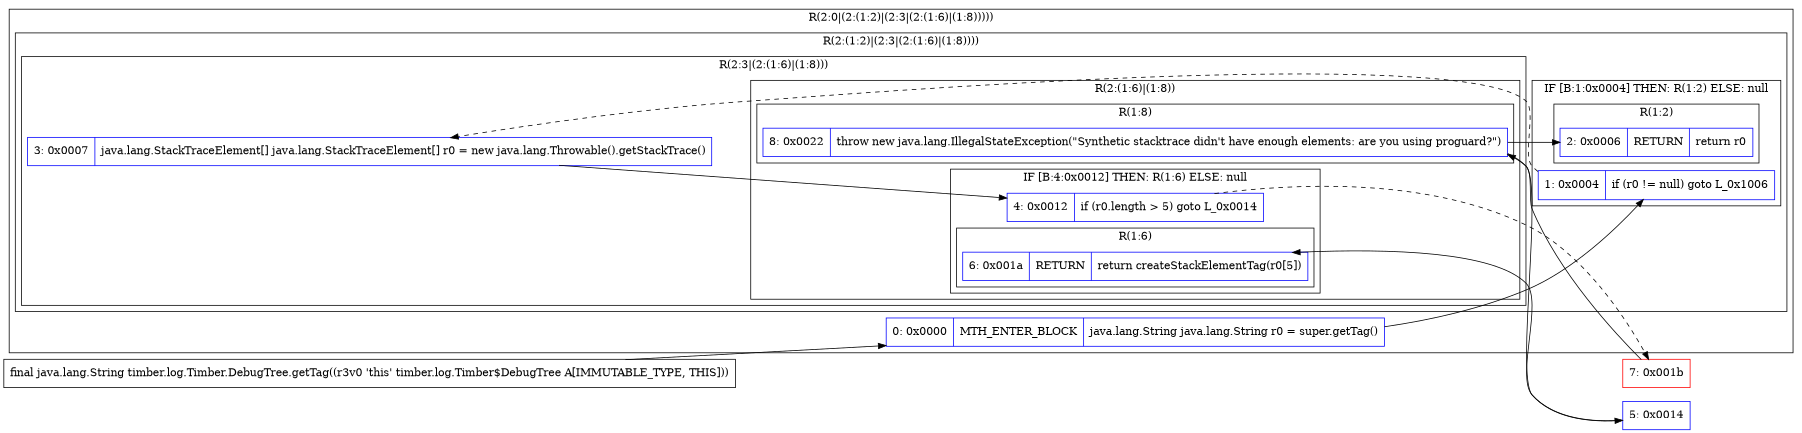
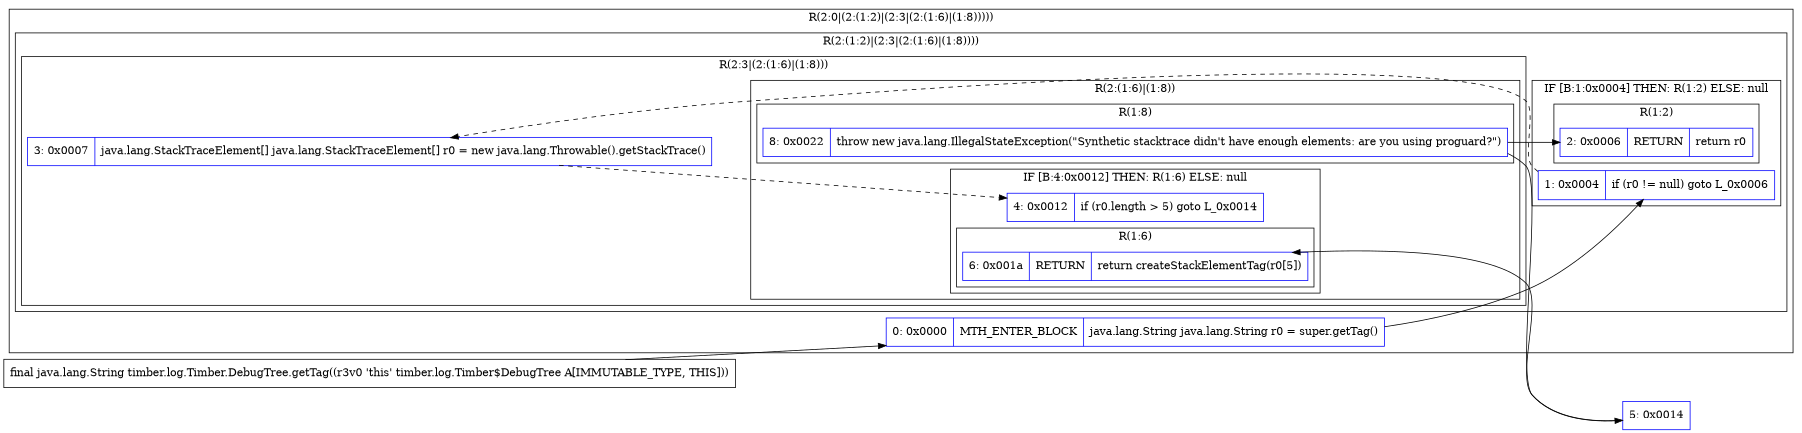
edge "3: 0x0007" -> "4: 0x0012": style solid -> dashed
node "1: 0x0004": text "if (r0 != null) goto L_0x1006" -> "if (r0 != null) goto L_0x0006"
node "7: 0x001b": removed
